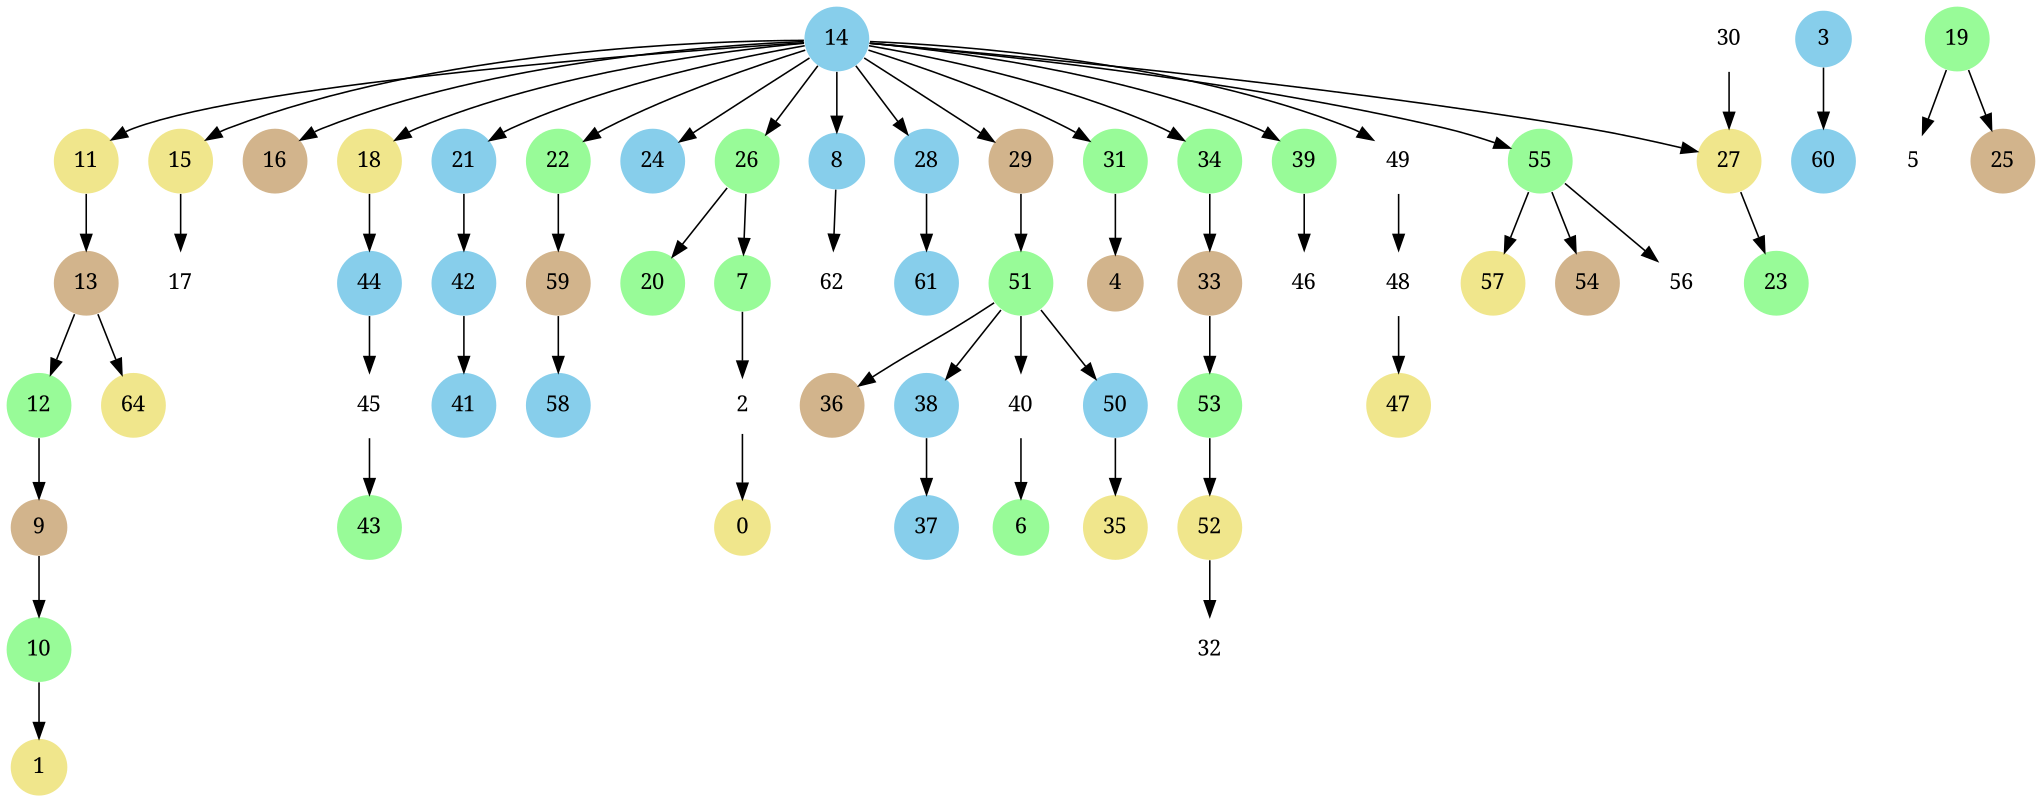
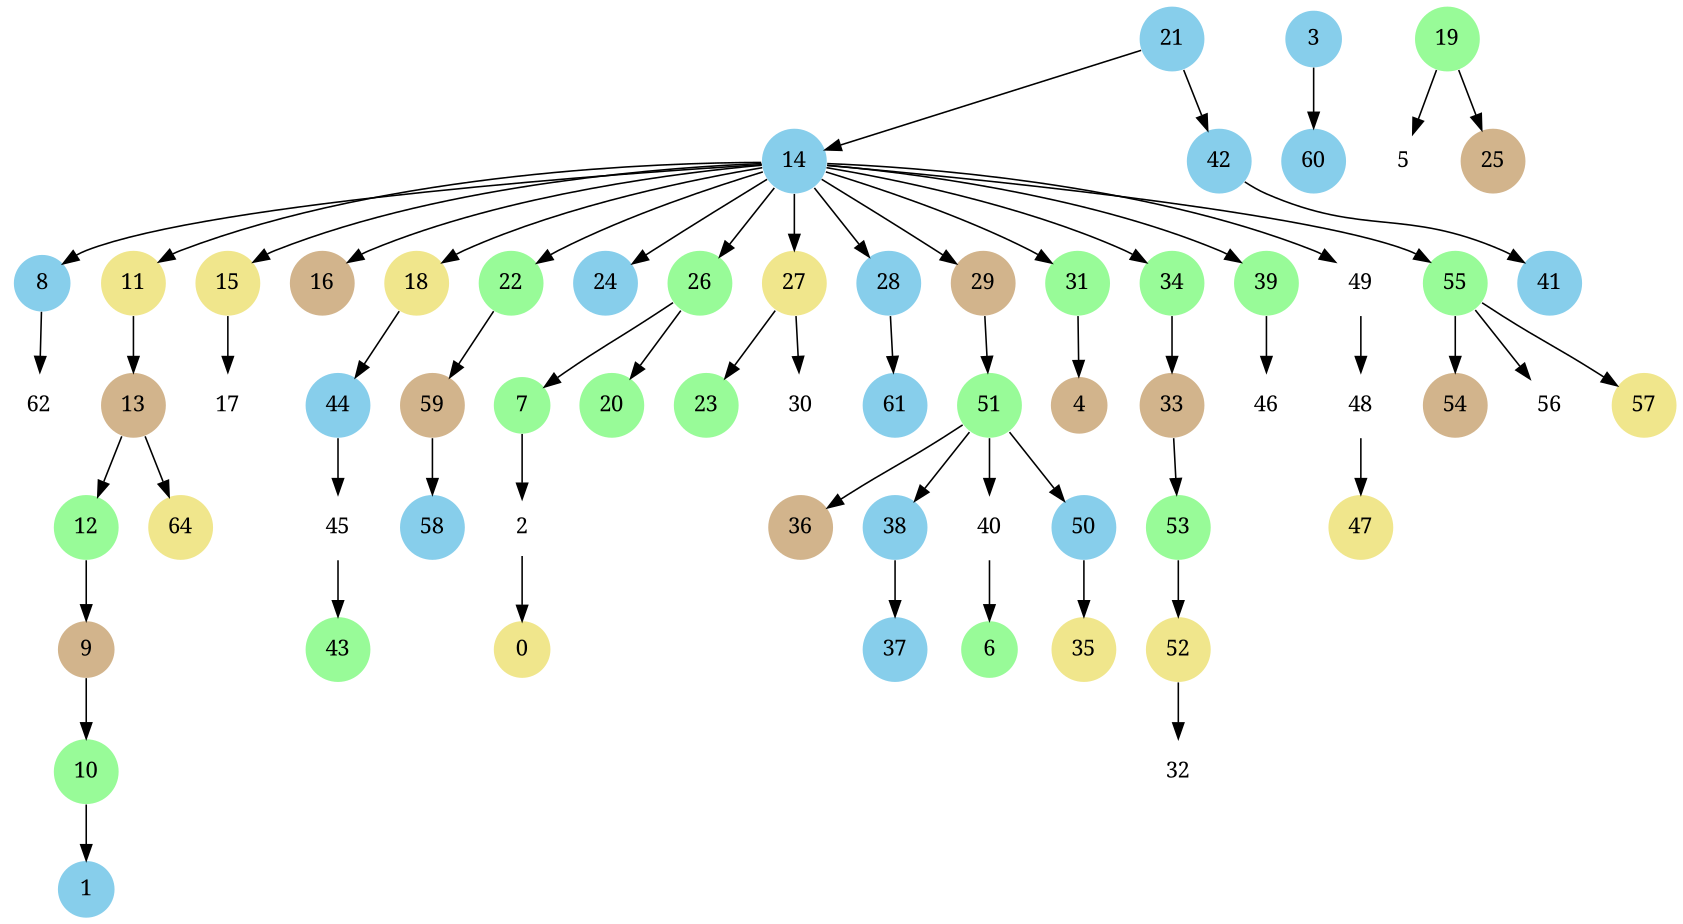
edge "14" -> "21": reversed
edge "30" -> "27": reversed
node "1": fillcolor khaki -> skyblue
